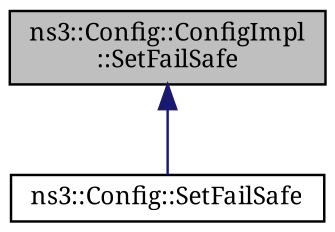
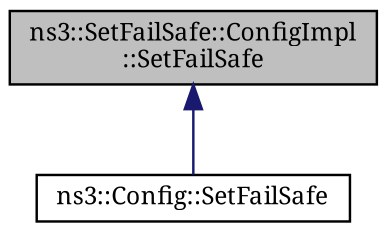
node "ns3::Config::ConfigImpl ::SetFailSafe": label "ns3::Config::ConfigImpl ::SetFailSafe" -> "ns3::SetFailSafe::ConfigImpl ::SetFailSafe"
